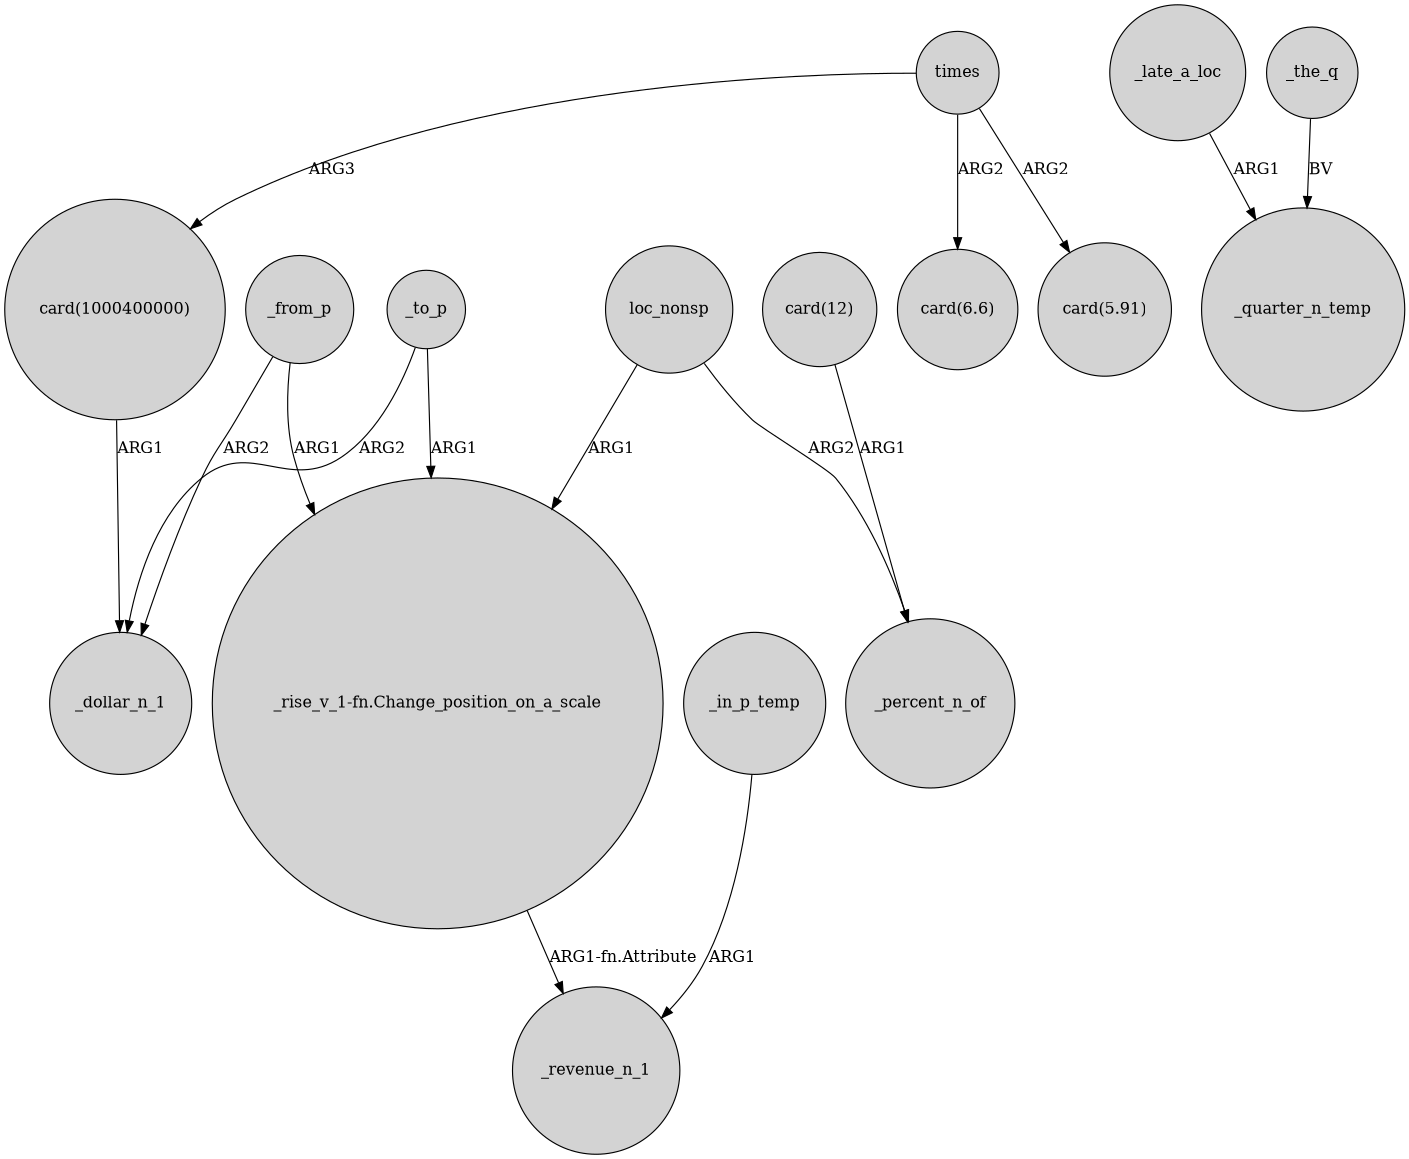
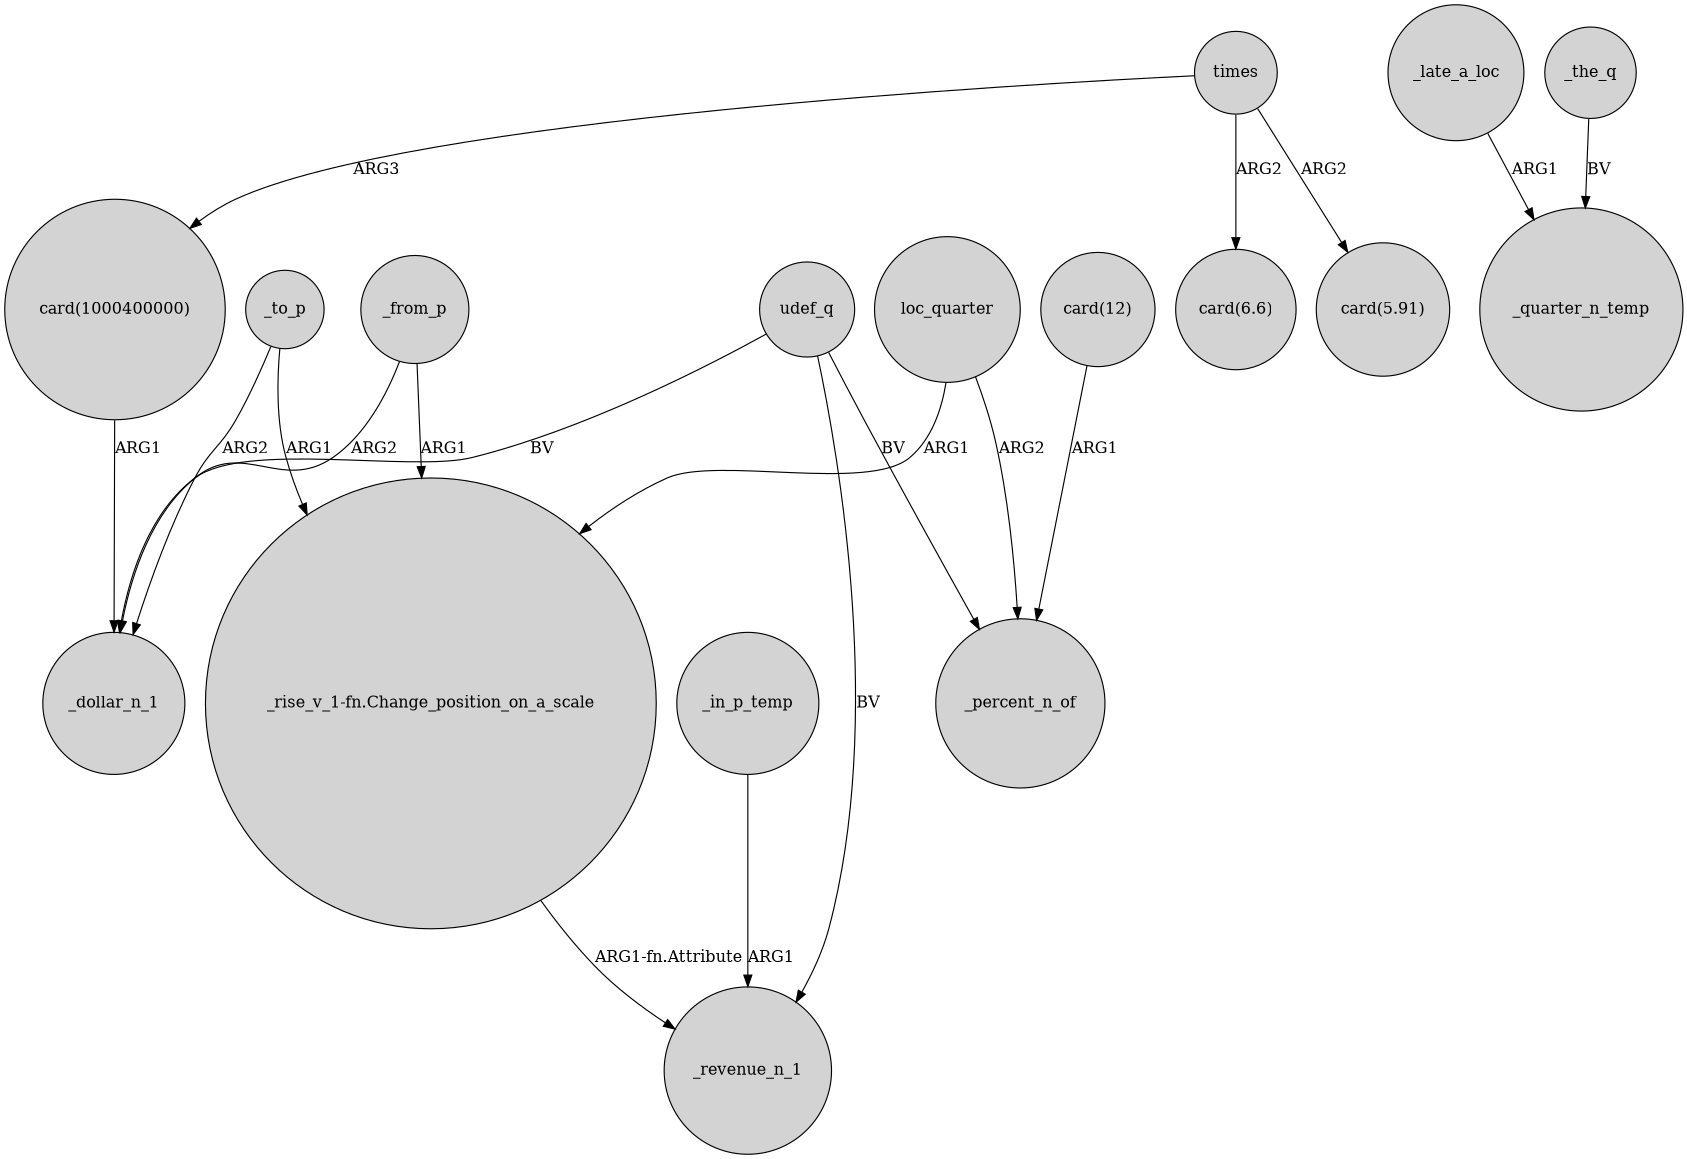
node "loc_nonsp": label "loc_nonsp" -> "loc_quarter"
node "udef_q": added
